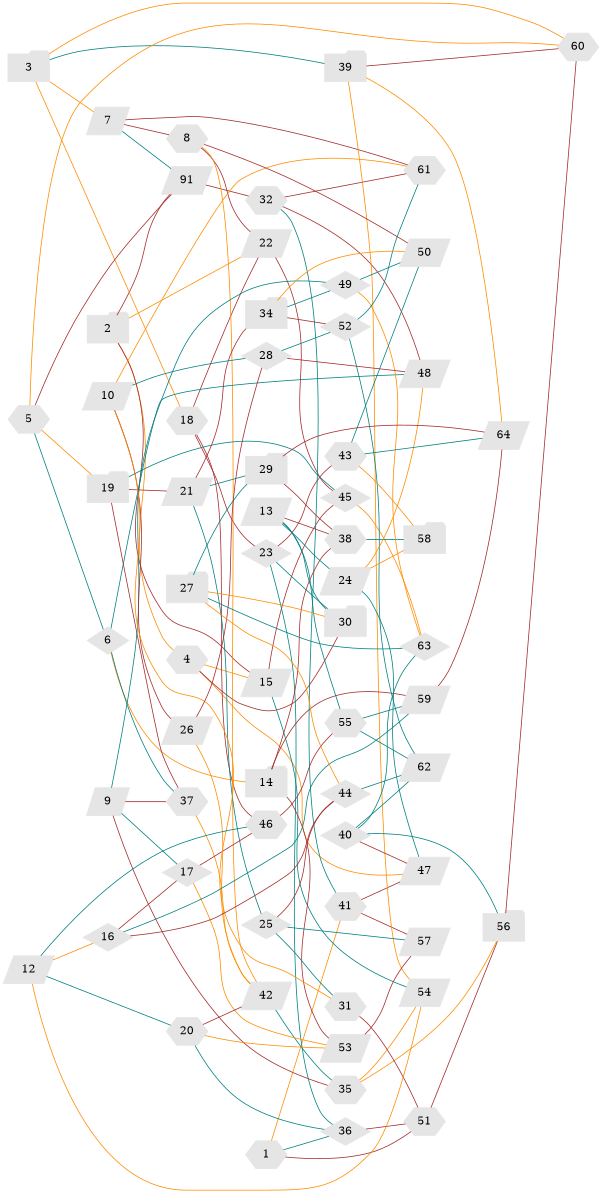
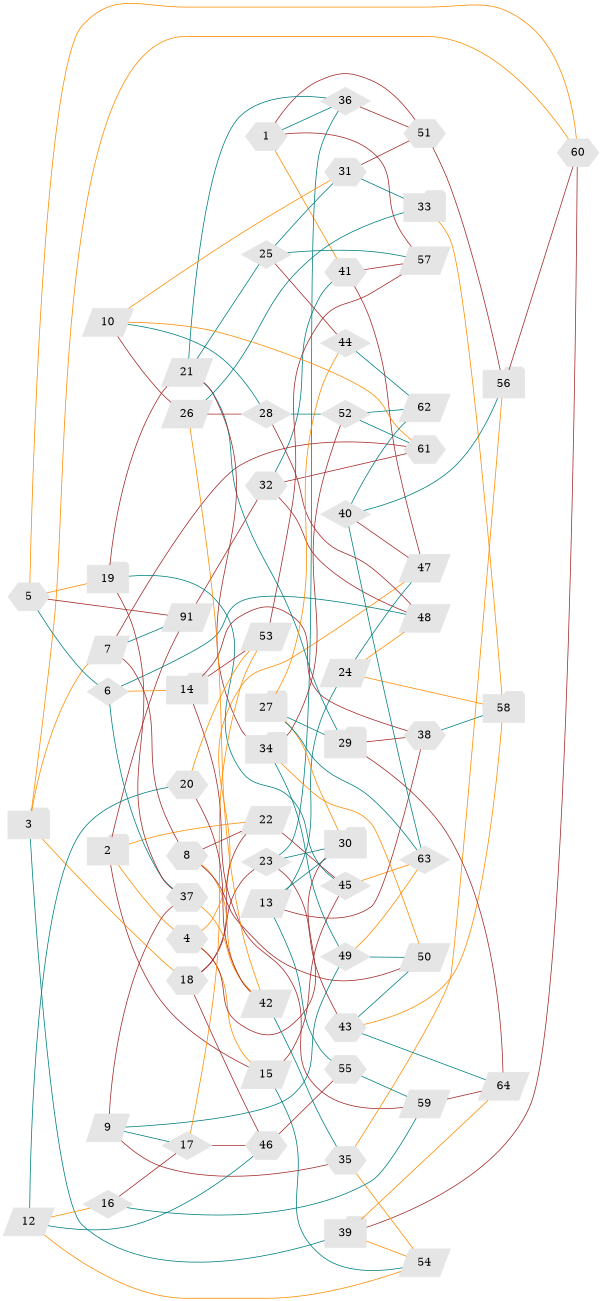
edge "1" -- "57": added
node "33": added
edge "55" -- "62": removed
edge "44" -- "16": removed
edge "20" -- "36": now "21" -- "36"
